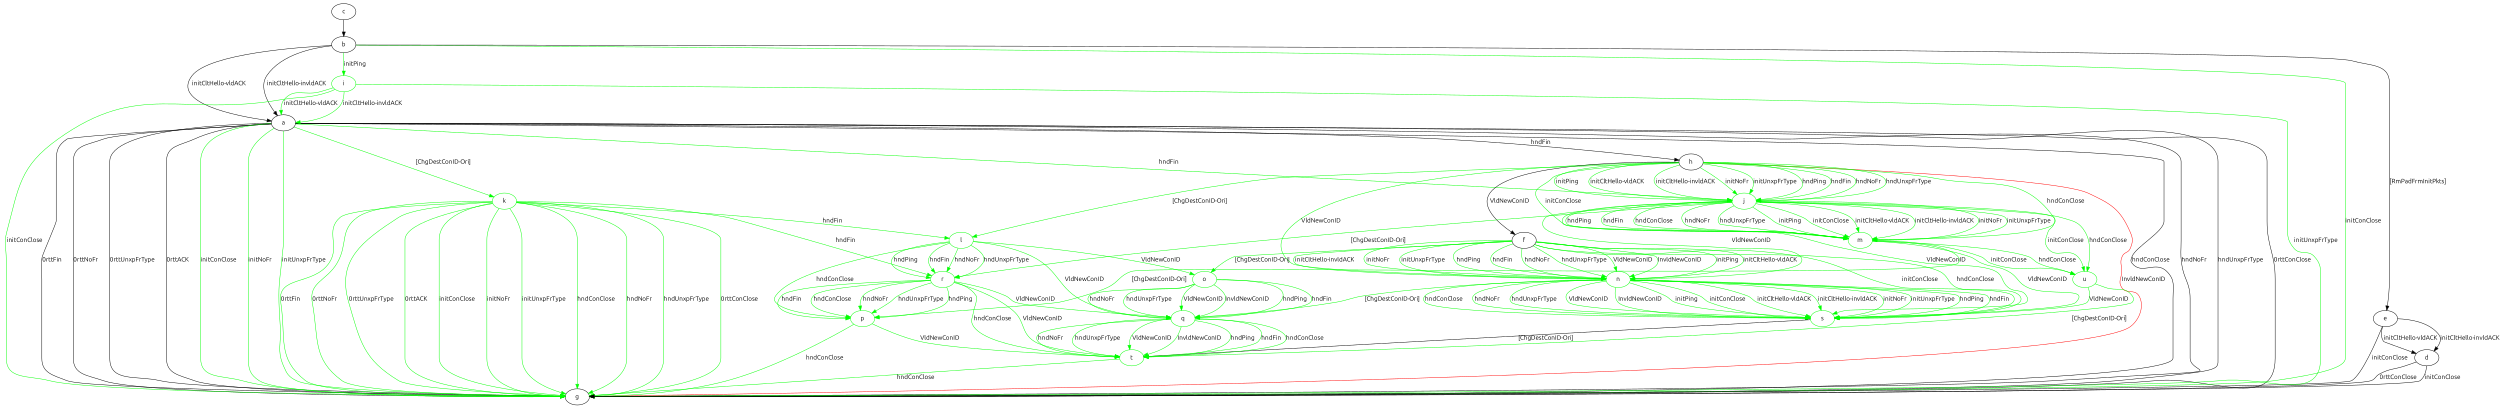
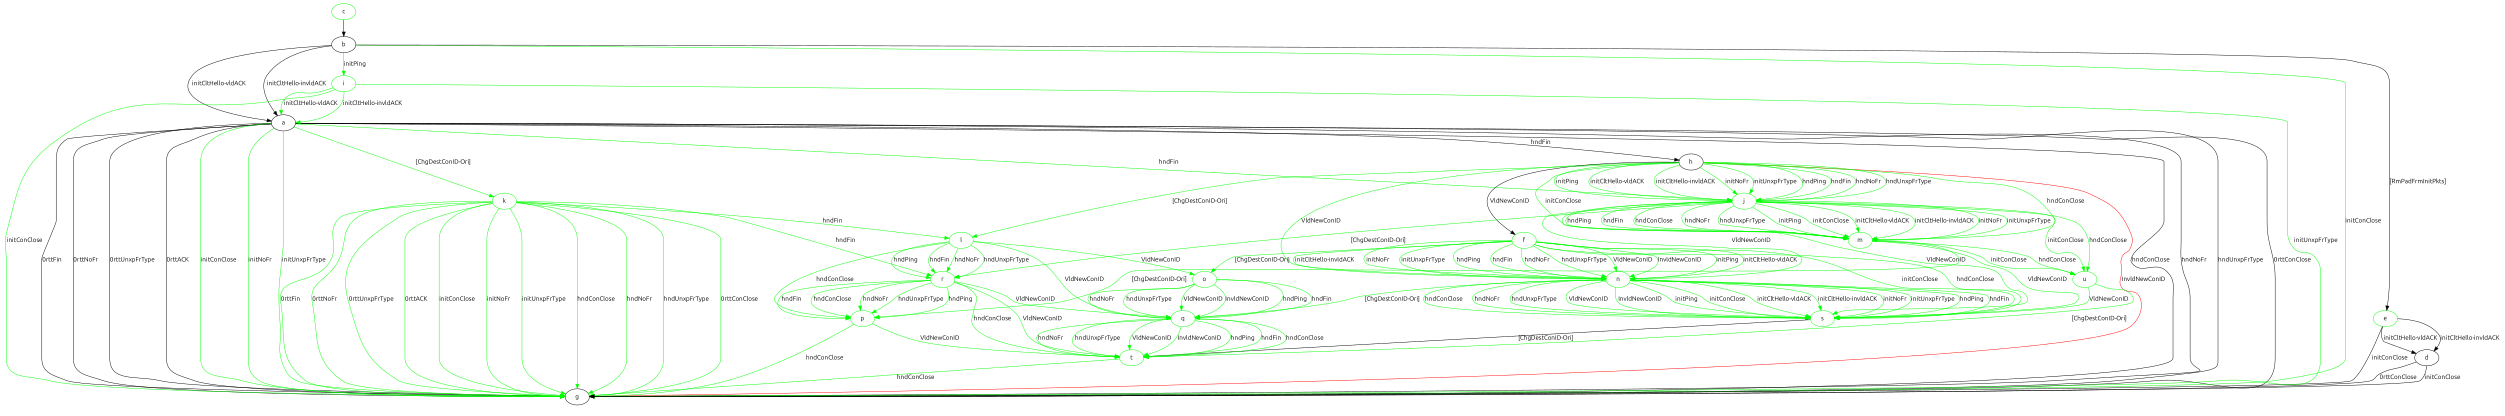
node "c": color black -> green
node "f": color black -> green
node "e": color black -> green
